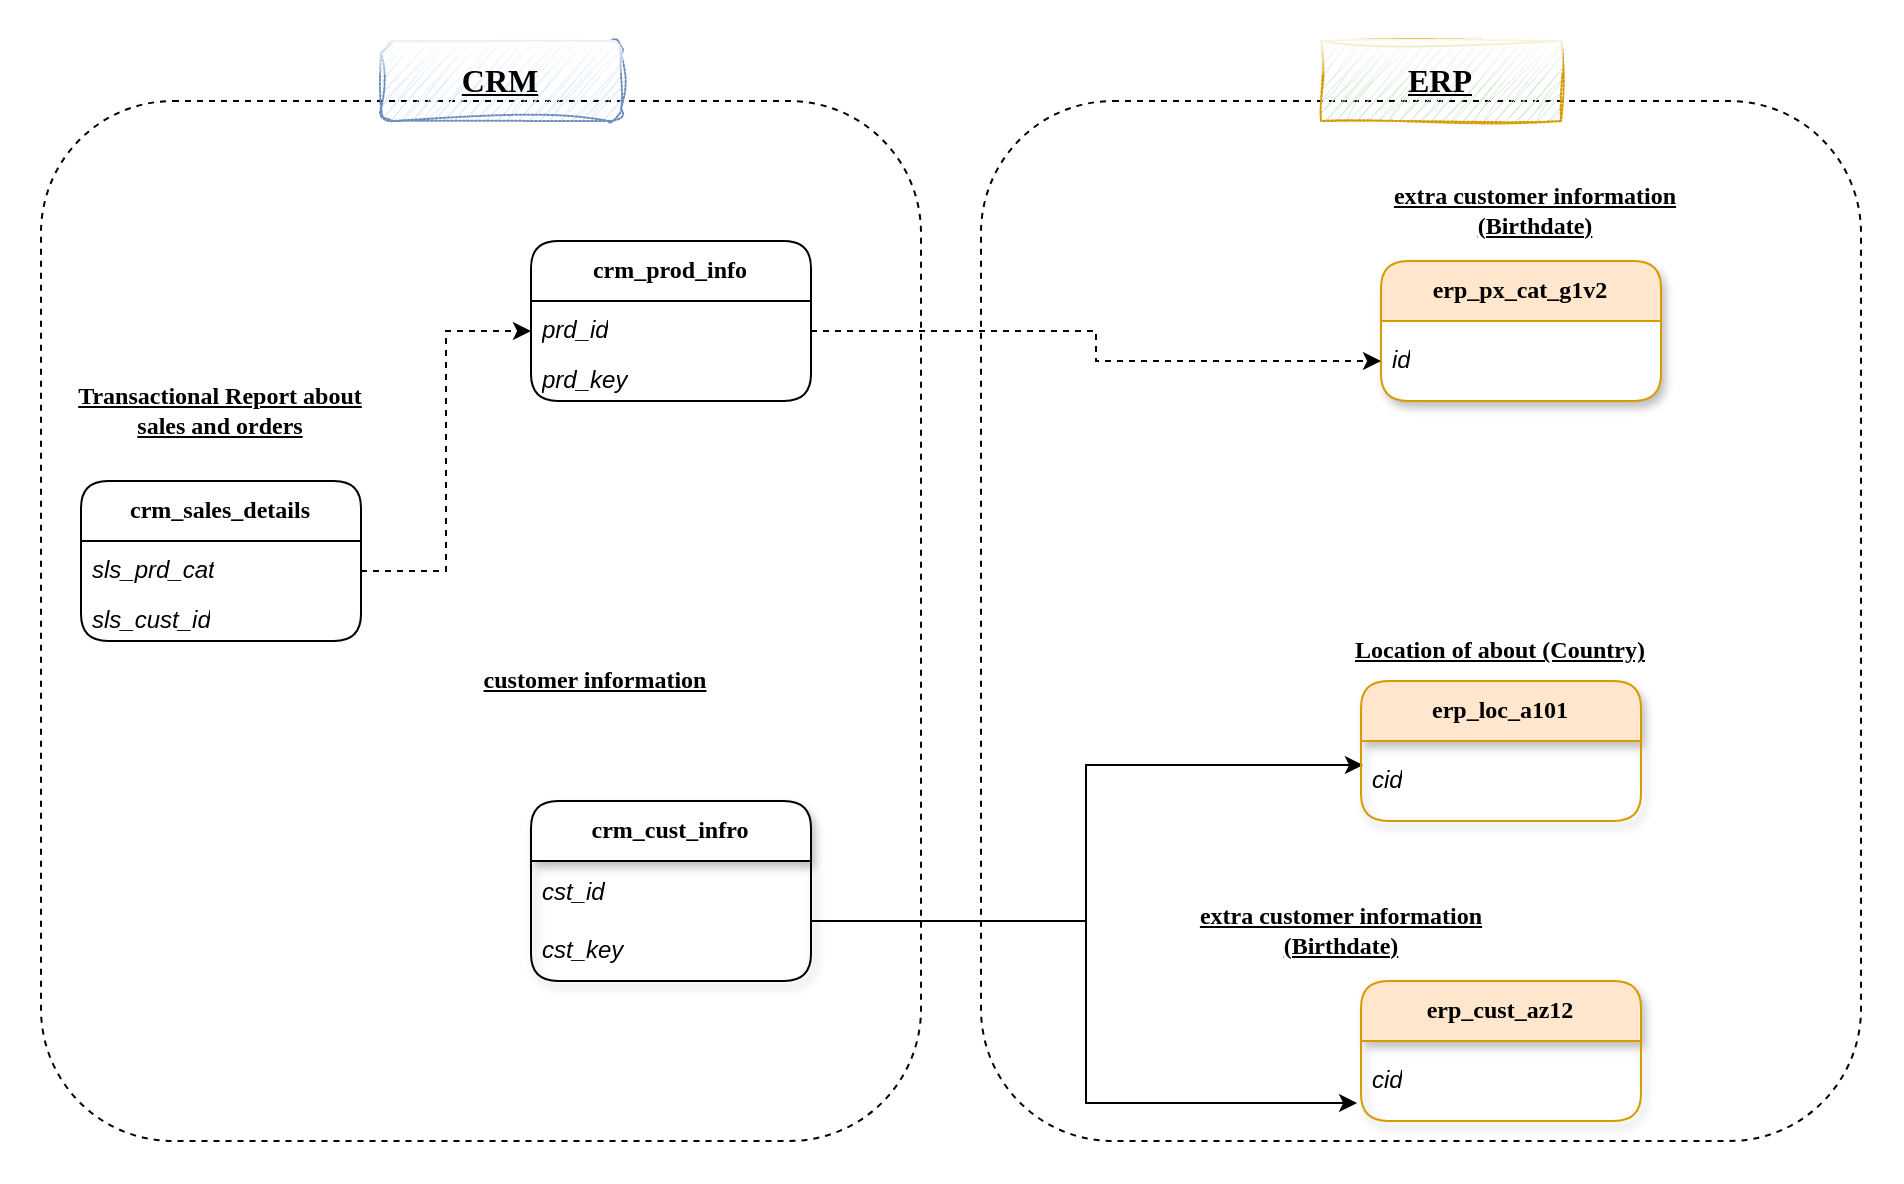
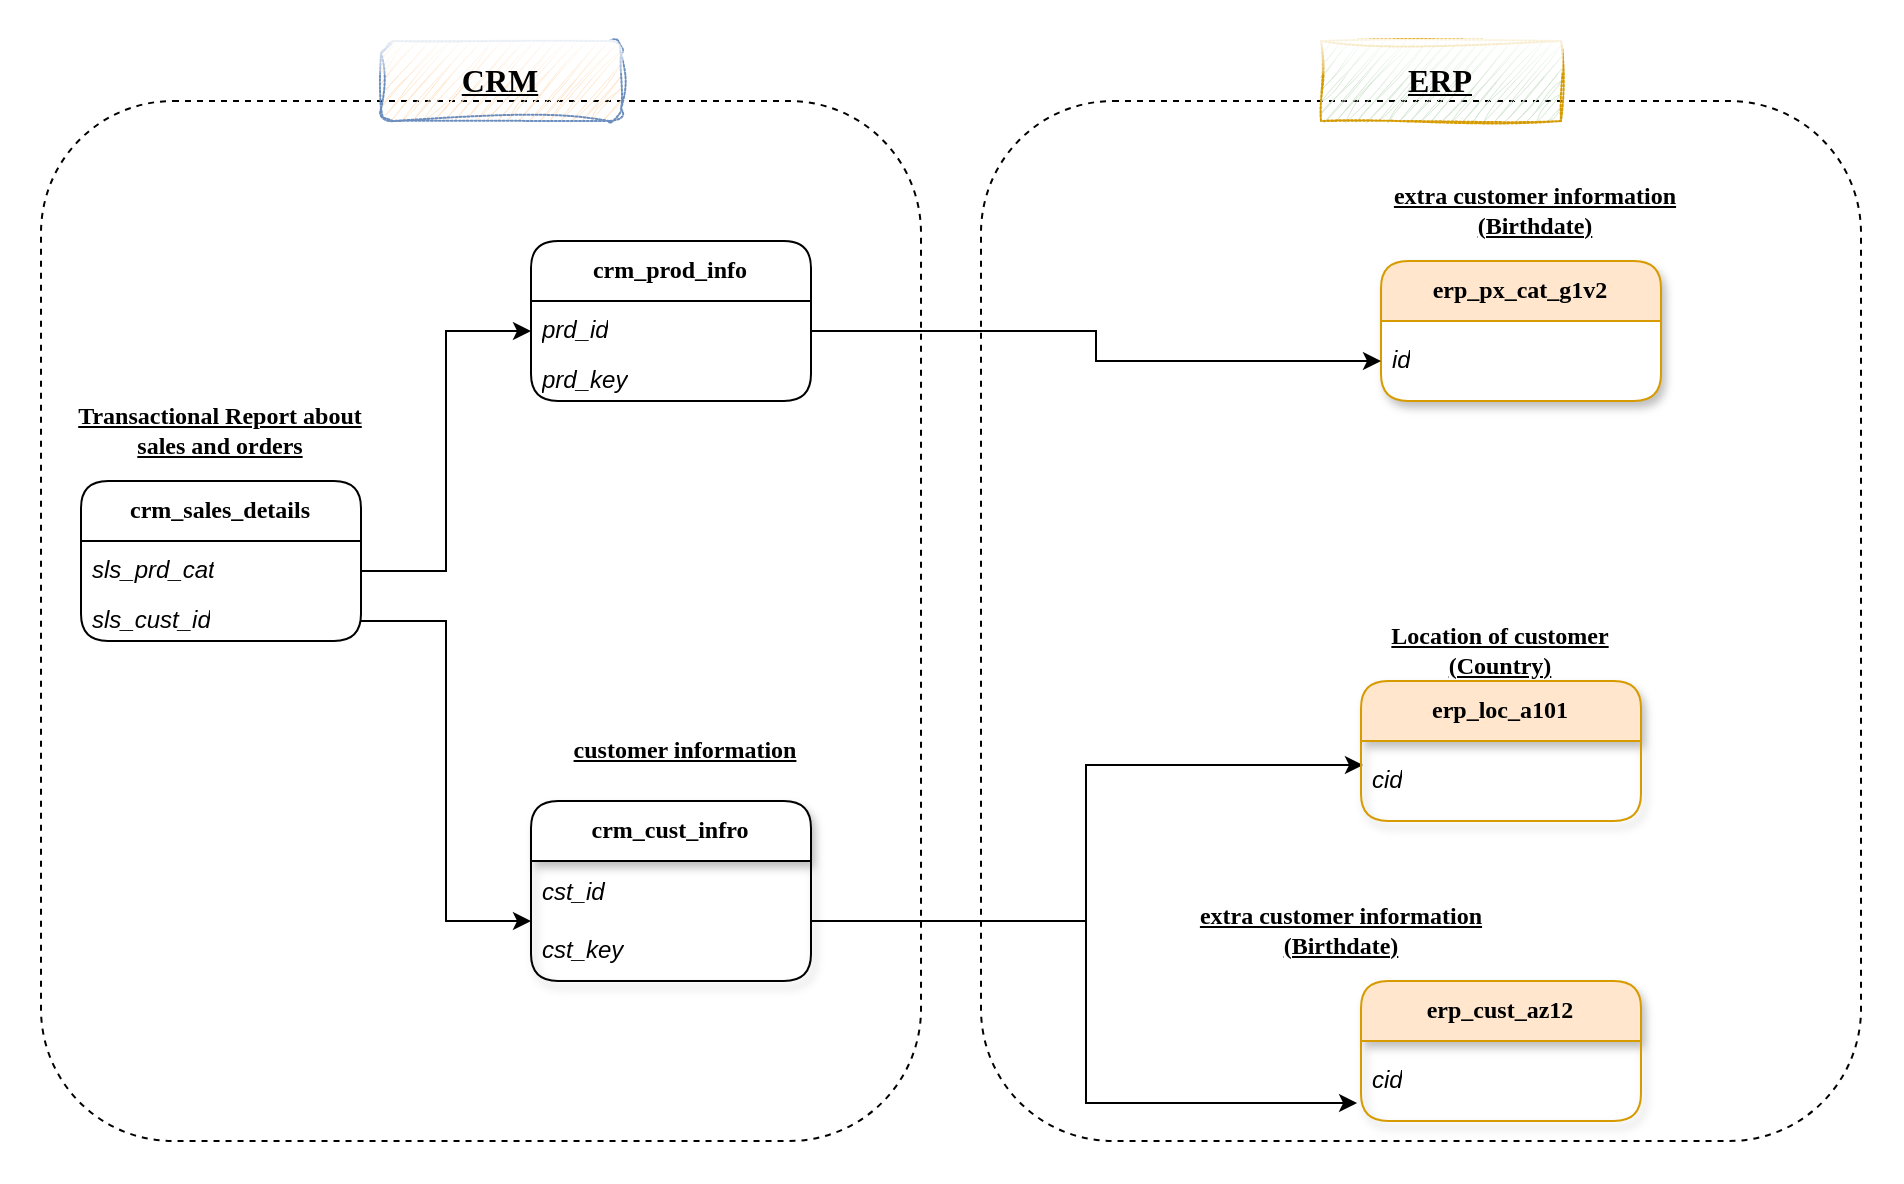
node "CRM": fillcolor #dae8fc -> #ffe6cc
edge "prd_id" -> "id": style dashed -> solid
node "Transactional Report about sales and orders": moved (221, 411) -> (221, 431)
edge "sls_prd_cat" -> "prd_id": style dashed -> solid
node "Location of about (Country)": label "Location of about (Country)" -> "Location of customer (Country)"
node "customer information": moved (596, 681) -> (686, 751)
edge "sls_cust_id" -> "cst_id cst_key": added
